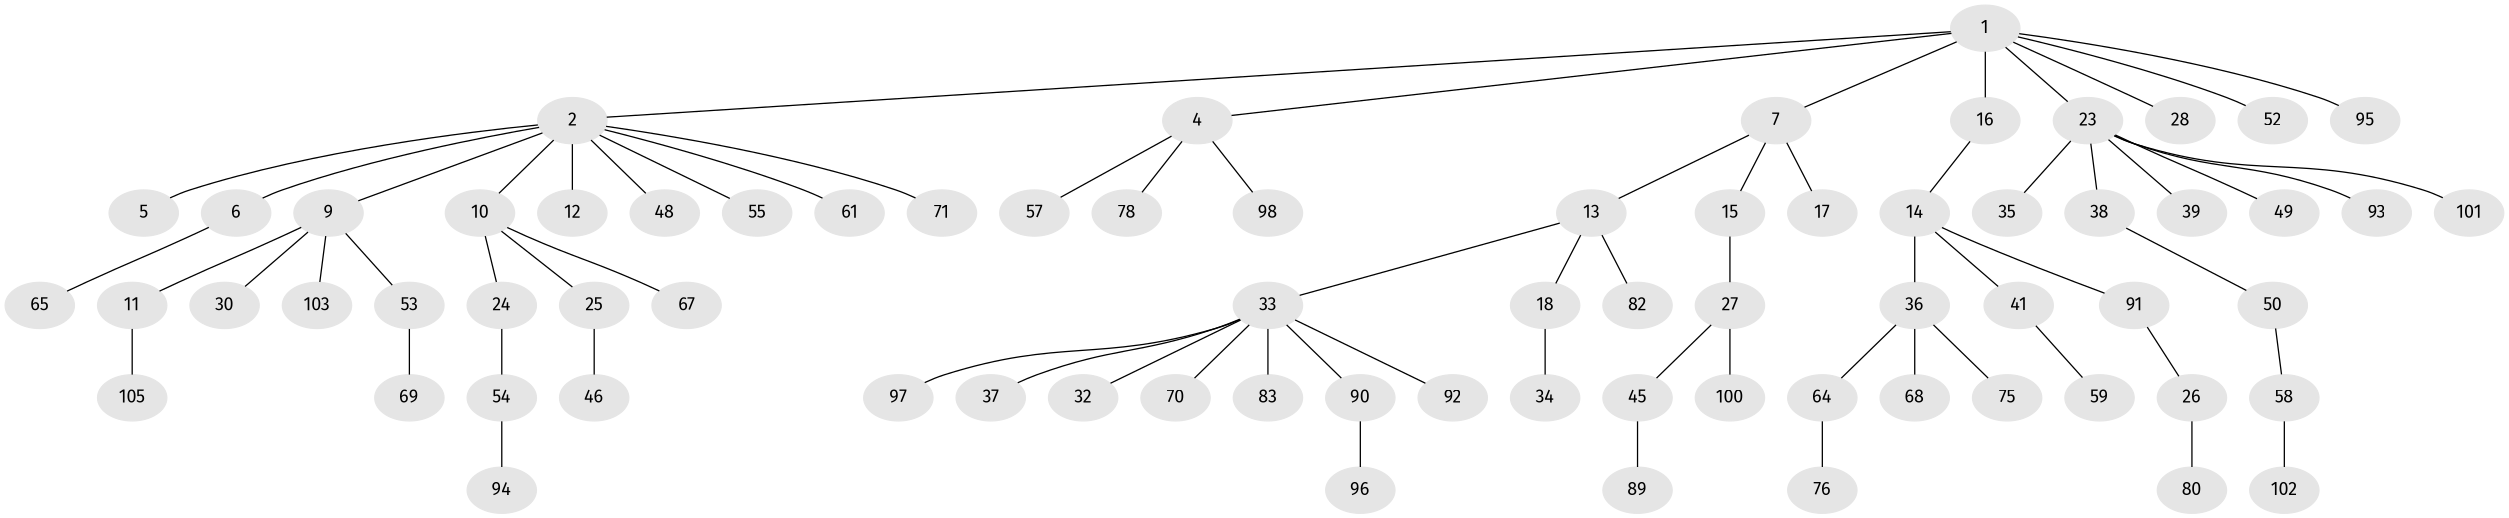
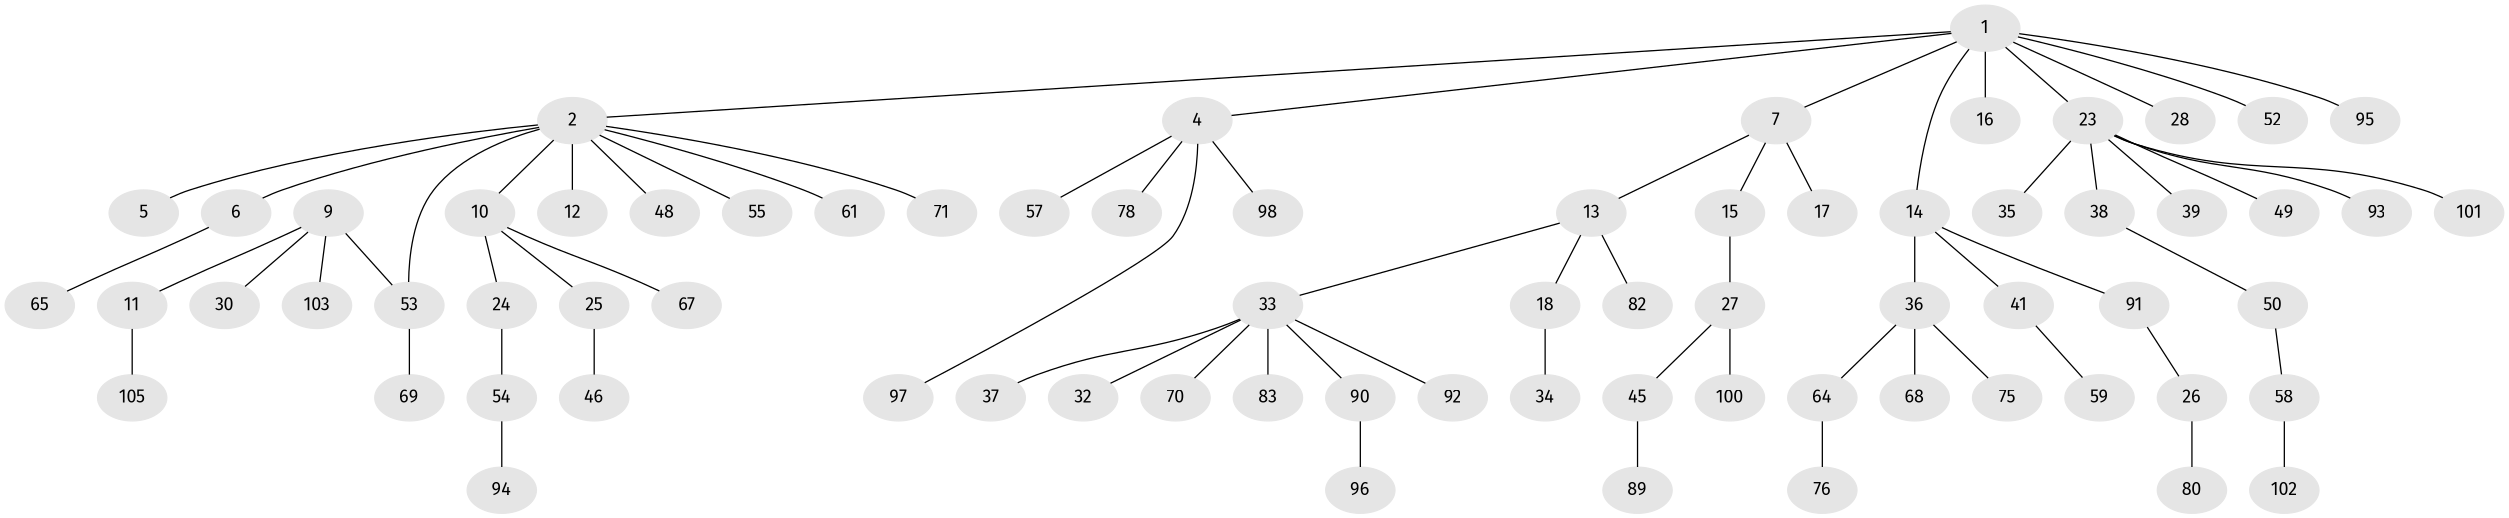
edge "2" -- "9": now "2" -- "53"
edge "16" -- "14": now "1" -- "14"
edge "33" -- "97": now "4" -- "97"
